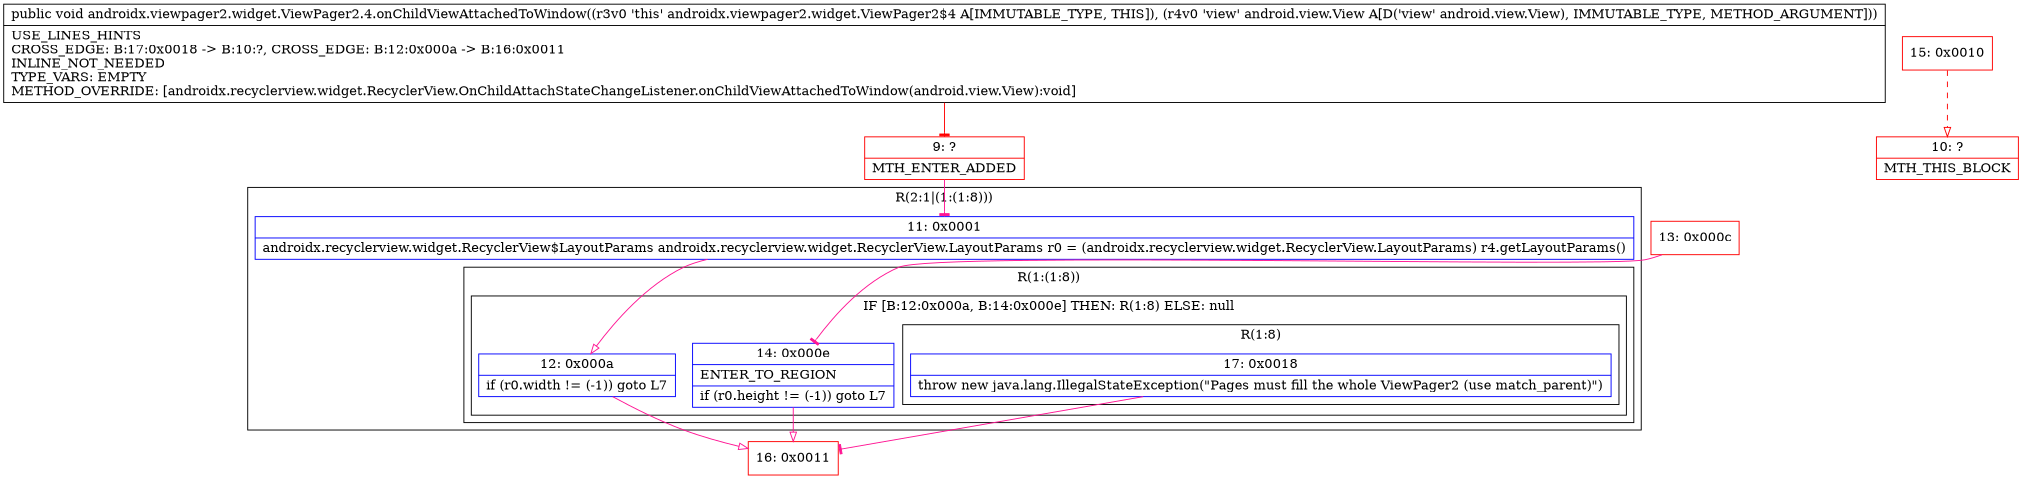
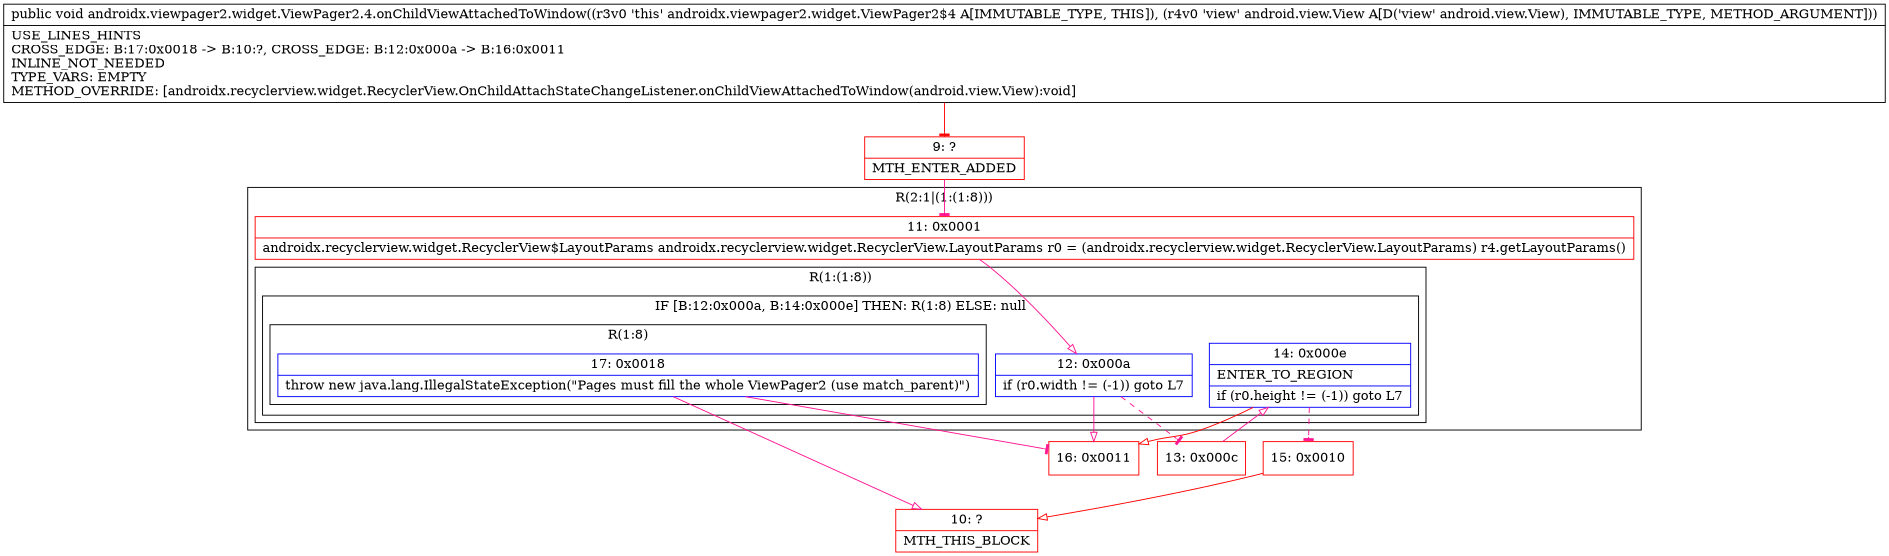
edge "15: 0x0010" -> "10: ?": style dashed -> solid
node "11: 0x0001": color blue -> red
edge "13: 0x000c" -> "14: 0x000e": arrowhead tee -> onormal
edge "12: 0x000a" -> "13: 0x000c": added
edge "14: 0x000e" -> "16: 0x0011": color deeppink -> red
edge "14: 0x000e" -> "15: 0x0010": added
edge "17: 0x0018" -> "10: ?": added
